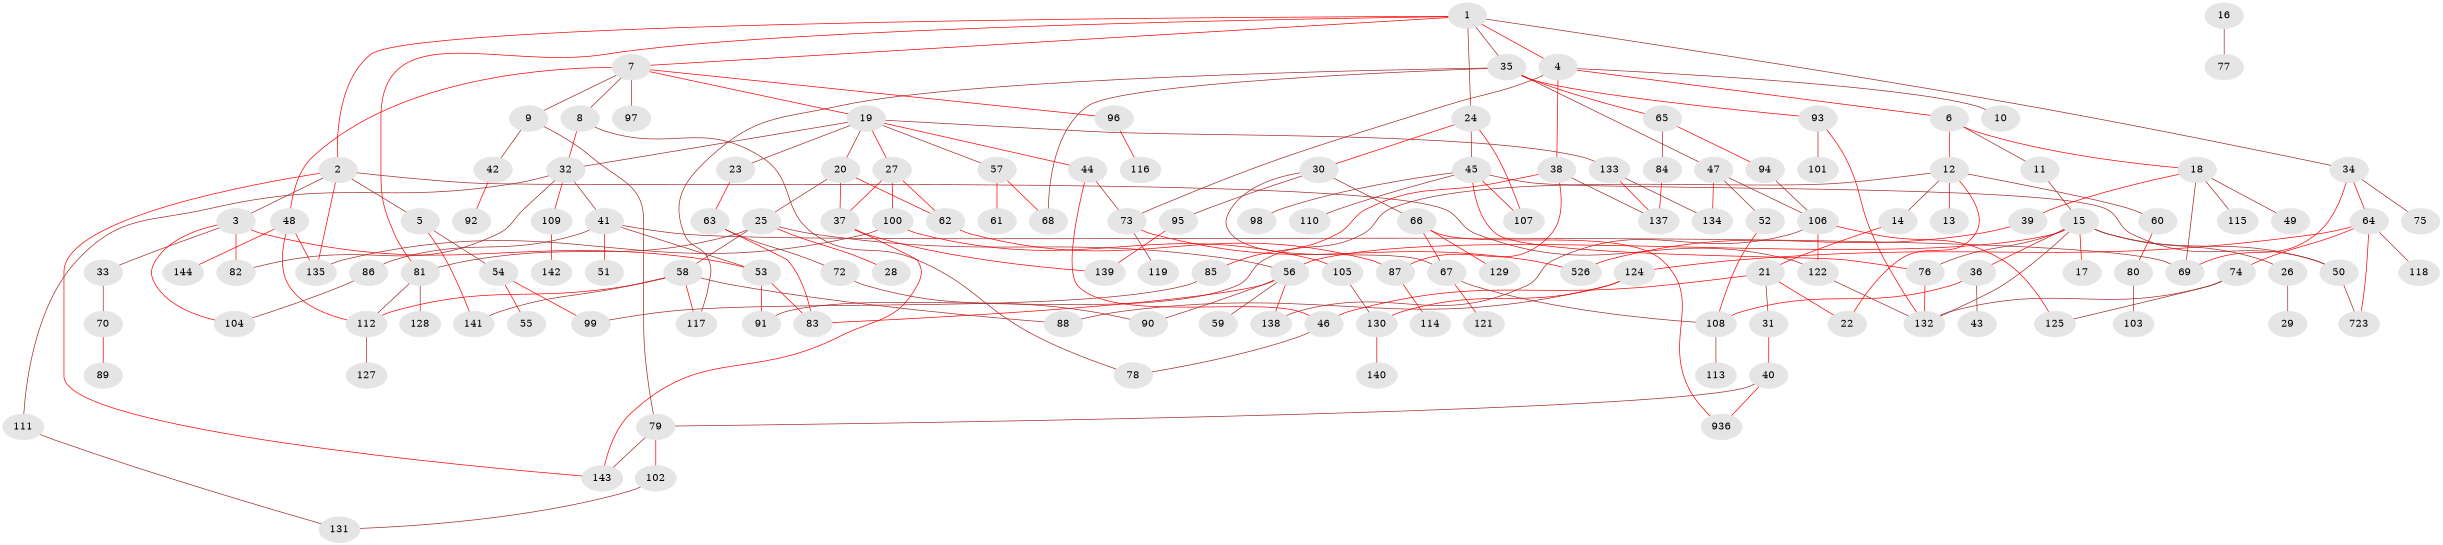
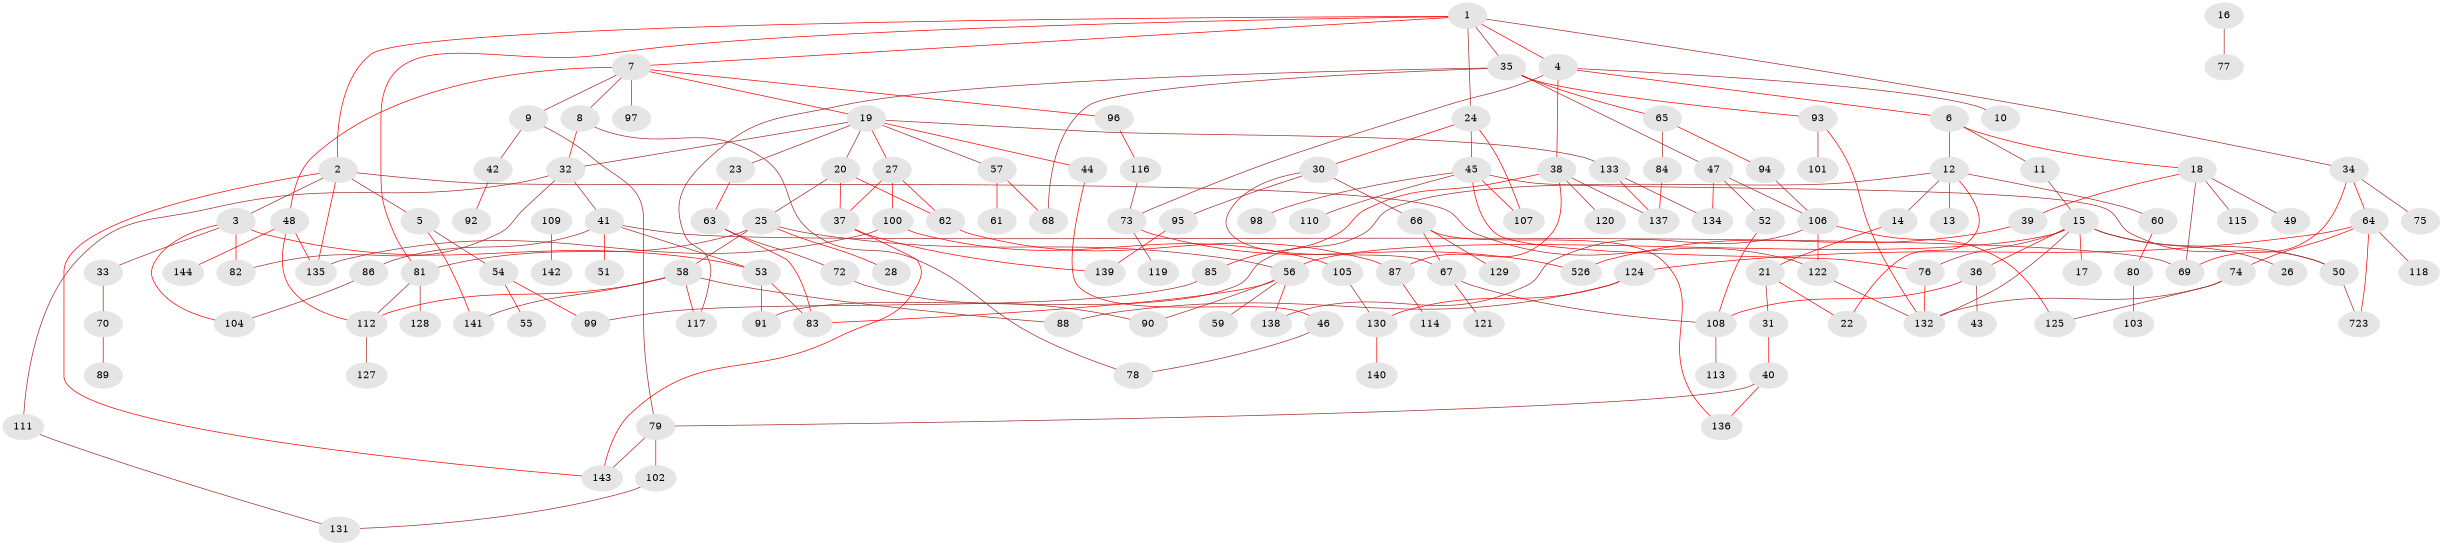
edge "32" -- "109": removed
edge "44" -- "73": now "116" -- "73"
node "120": added
edge "21" -- "46": removed
node "29": removed
node "936": label "936" -> "136"
